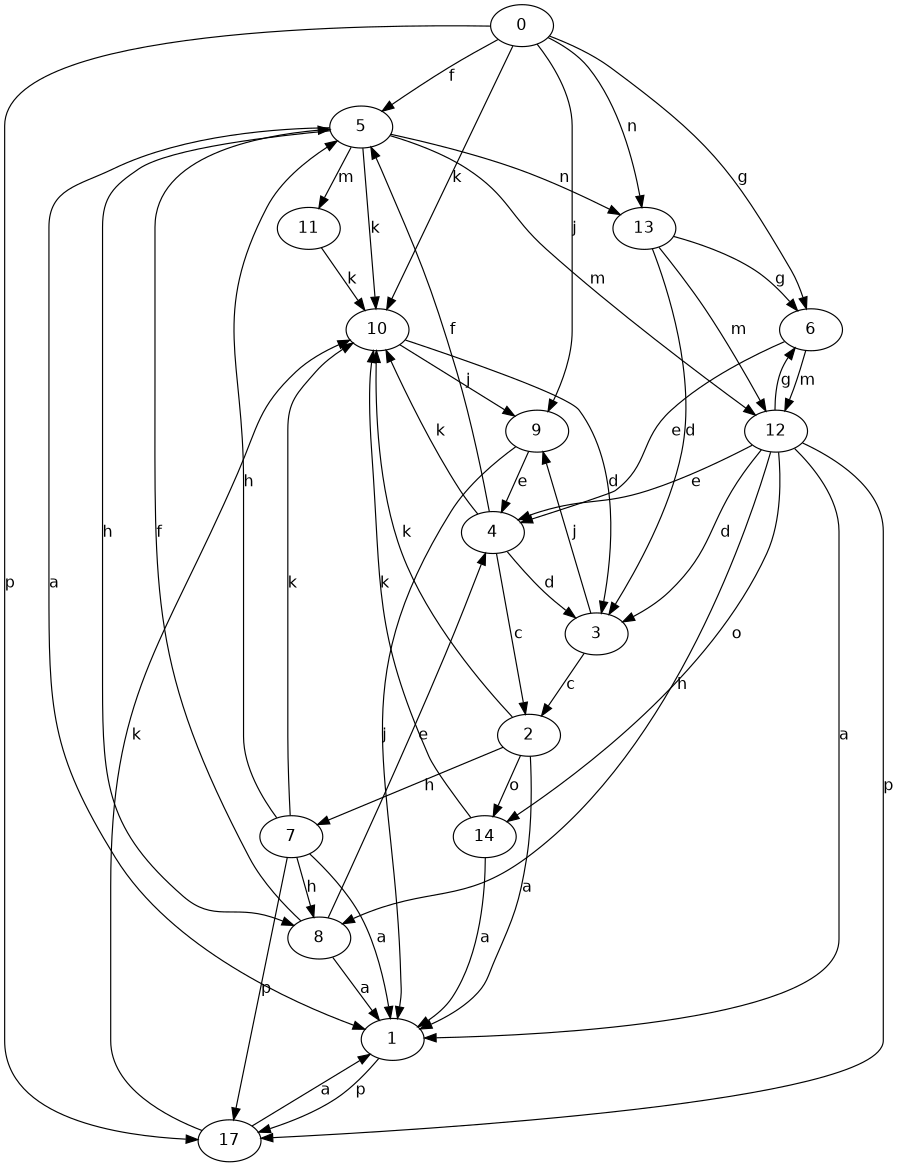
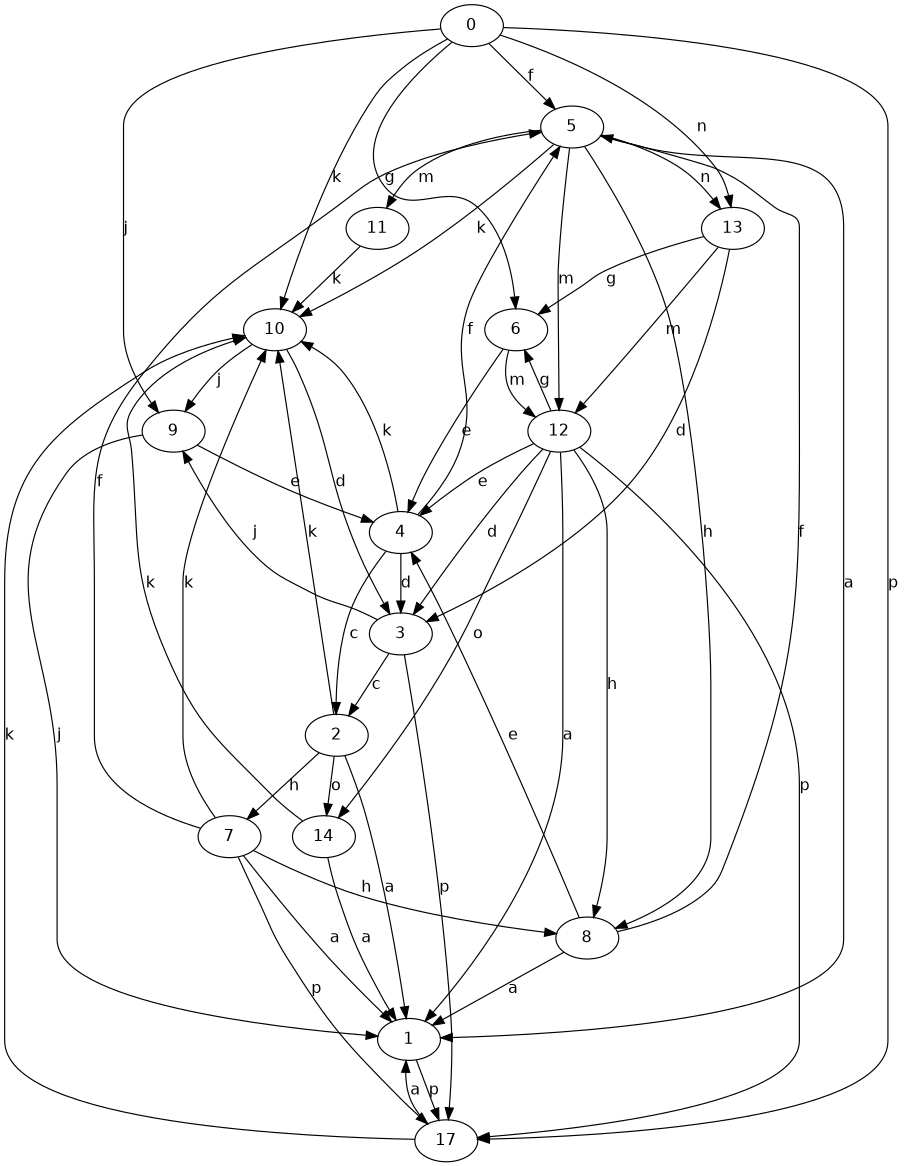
edge "7" -> "5": label "h" -> "f"
edge "3" -> "17": added, label "p"
